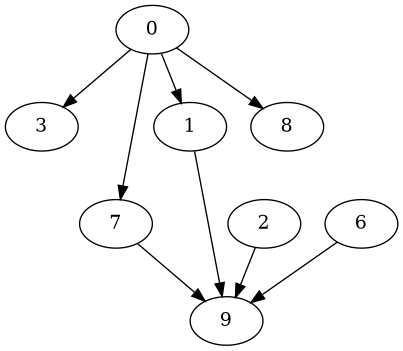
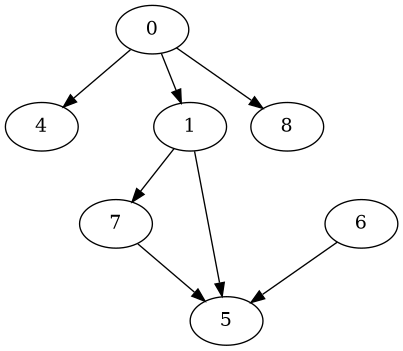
edge "0" -> "7": now "1" -> "7"
node "3": label "3" -> "4"
node "2": removed
node "9": label "9" -> "5"
